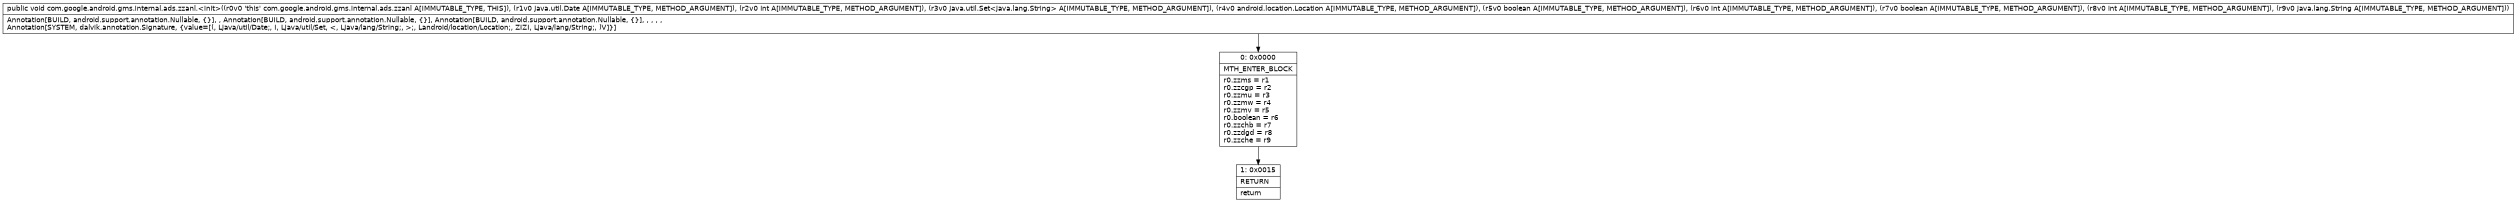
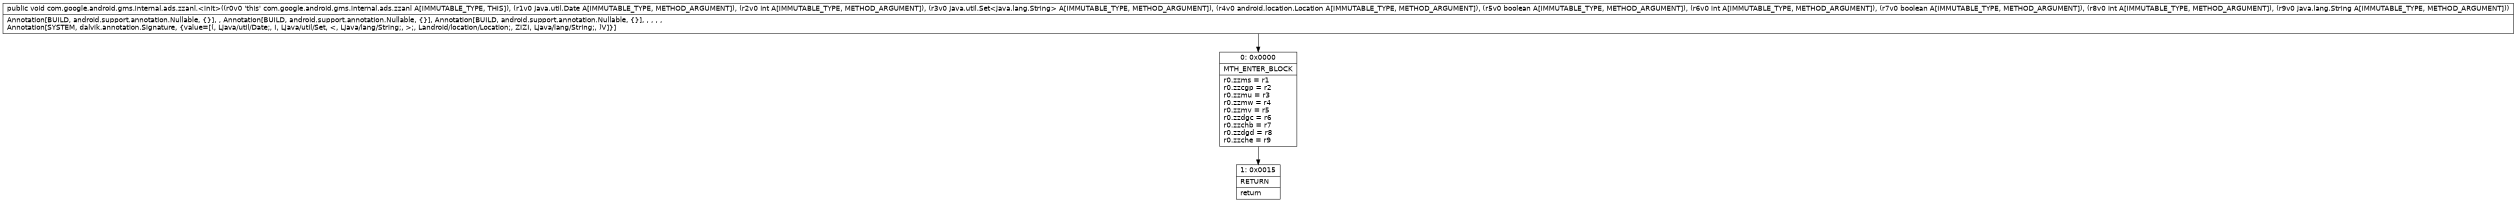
node "0: 0x0000": text "r0.boolean = r6" -> "r0.zzdgc = r6"
